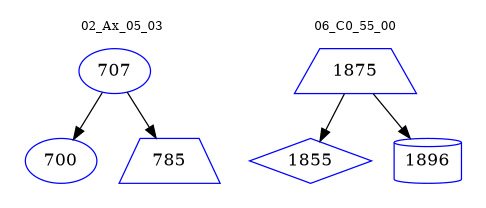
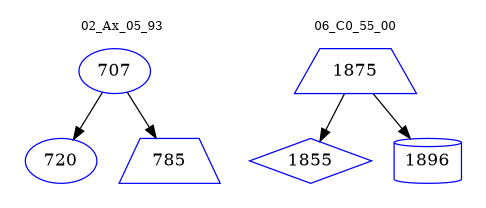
cluster "02_Ax_05_03": label "02_Ax_05_03" -> "02_Ax_05_93"
node "700": label "700" -> "720"
